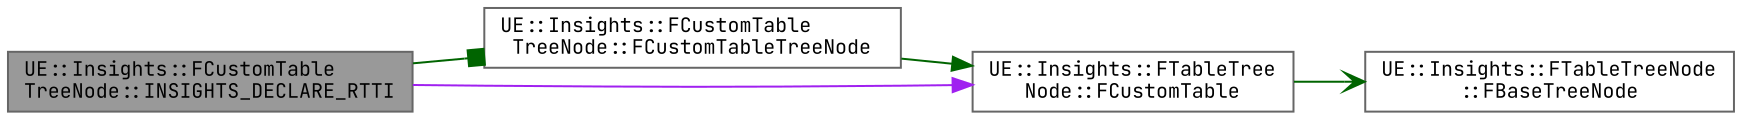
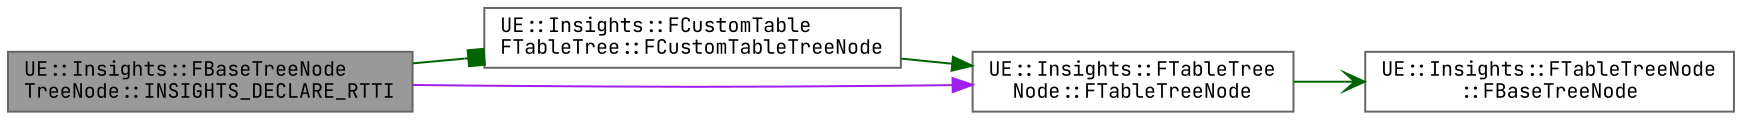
node "UE::Insights::FCustomTable TreeNode::FCustomTableTreeNode": label "UE::Insights::FCustomTable TreeNode::FCustomTableTreeNode" -> "UE::Insights::FCustomTable FTableTree::FCustomTableTreeNode"
node "UE::Insights::FCustomTable TreeNode::INSIGHTS_DECLARE_RTTI": label "UE::Insights::FCustomTable TreeNode::INSIGHTS_DECLARE_RTTI" -> "UE::Insights::FBaseTreeNode TreeNode::INSIGHTS_DECLARE_RTTI"
node "UE::Insights::FTableTree Node::FCustomTable": label "UE::Insights::FTableTree Node::FCustomTable" -> "UE::Insights::FTableTree Node::FTableTreeNode"
